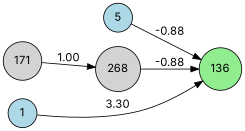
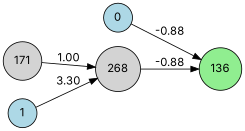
node "5": label "5" -> "0"
edge "1" -> "136": now "1" -> "268"
